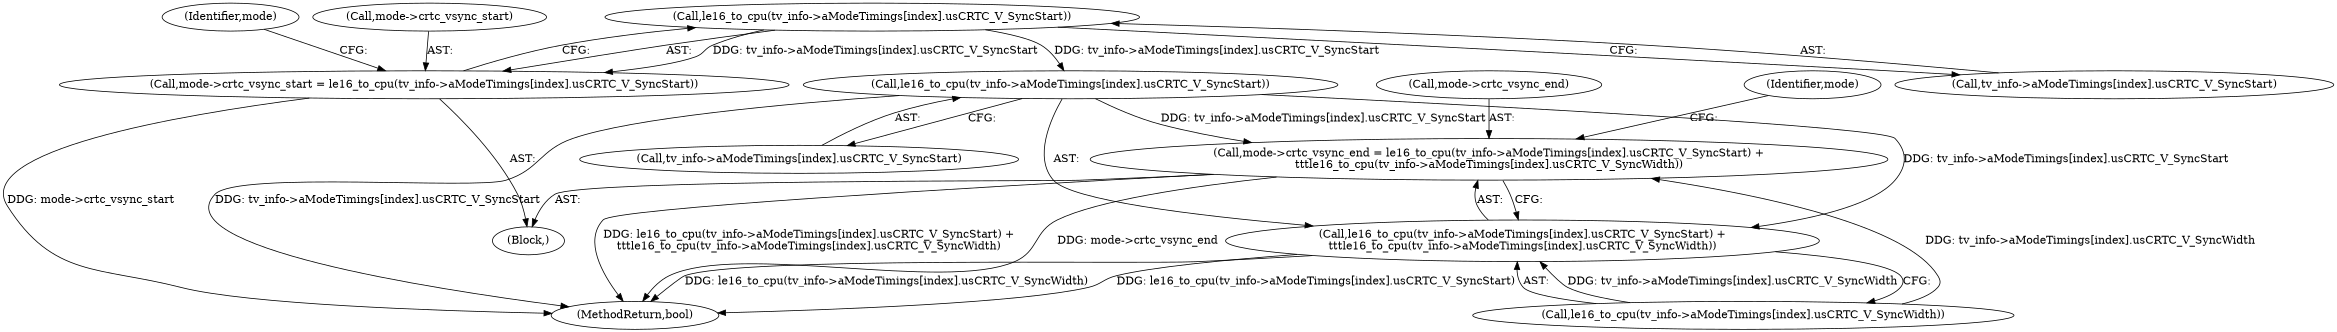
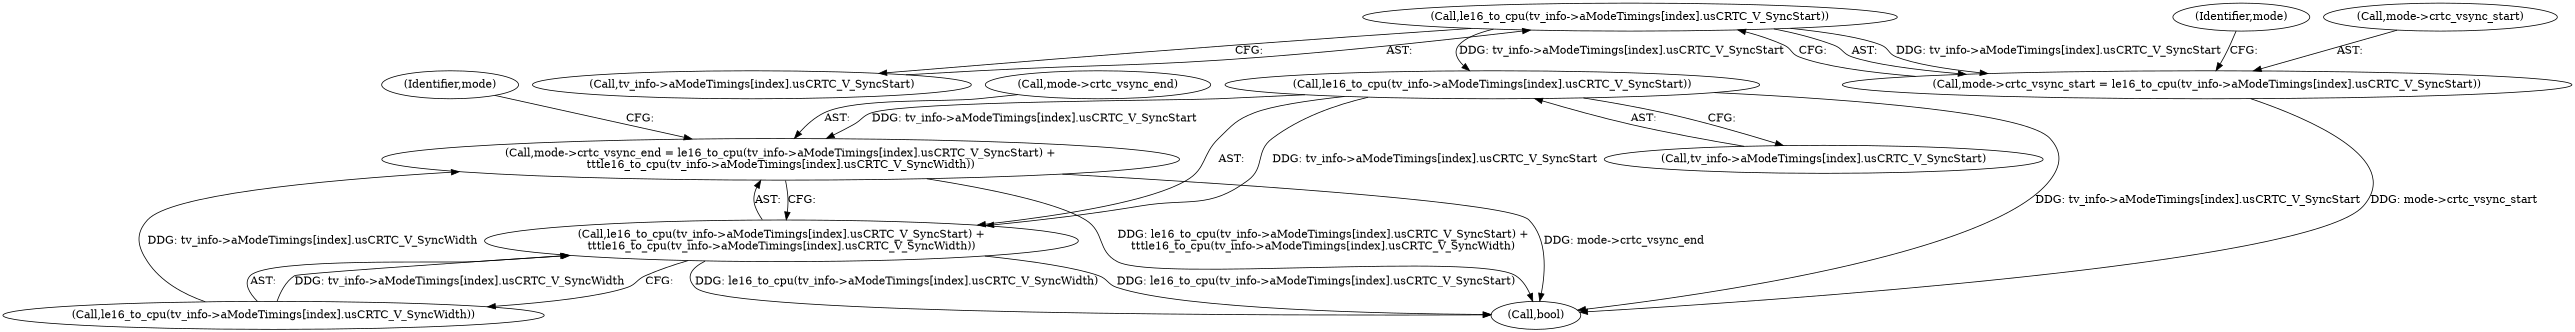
node "(Block,)": removed
node "(MethodReturn,bool)": label "(MethodReturn,bool)" -> "(Call,bool)"
